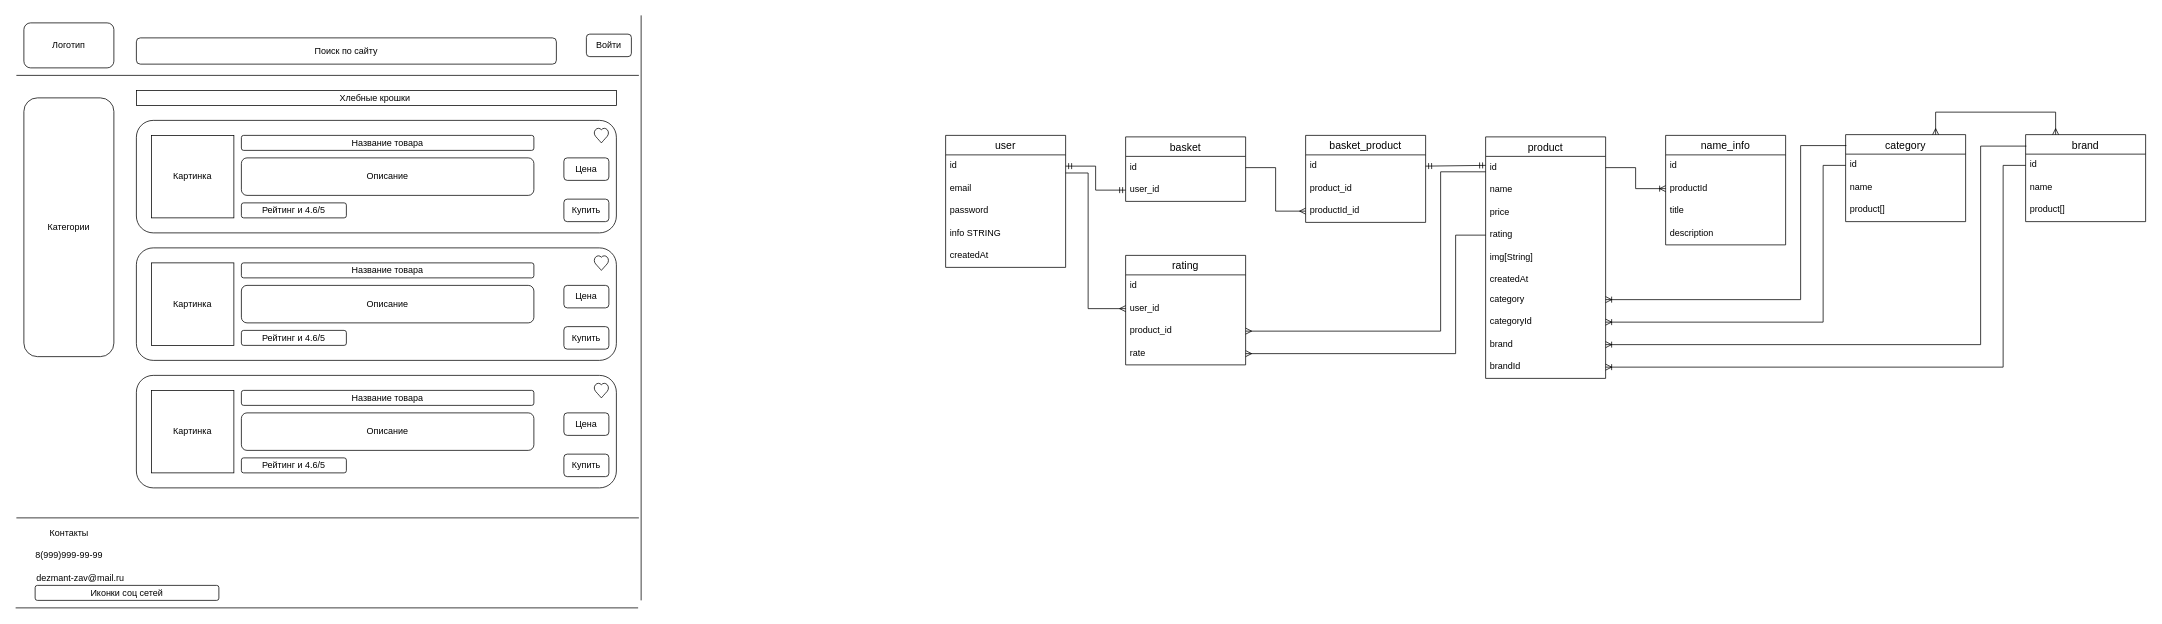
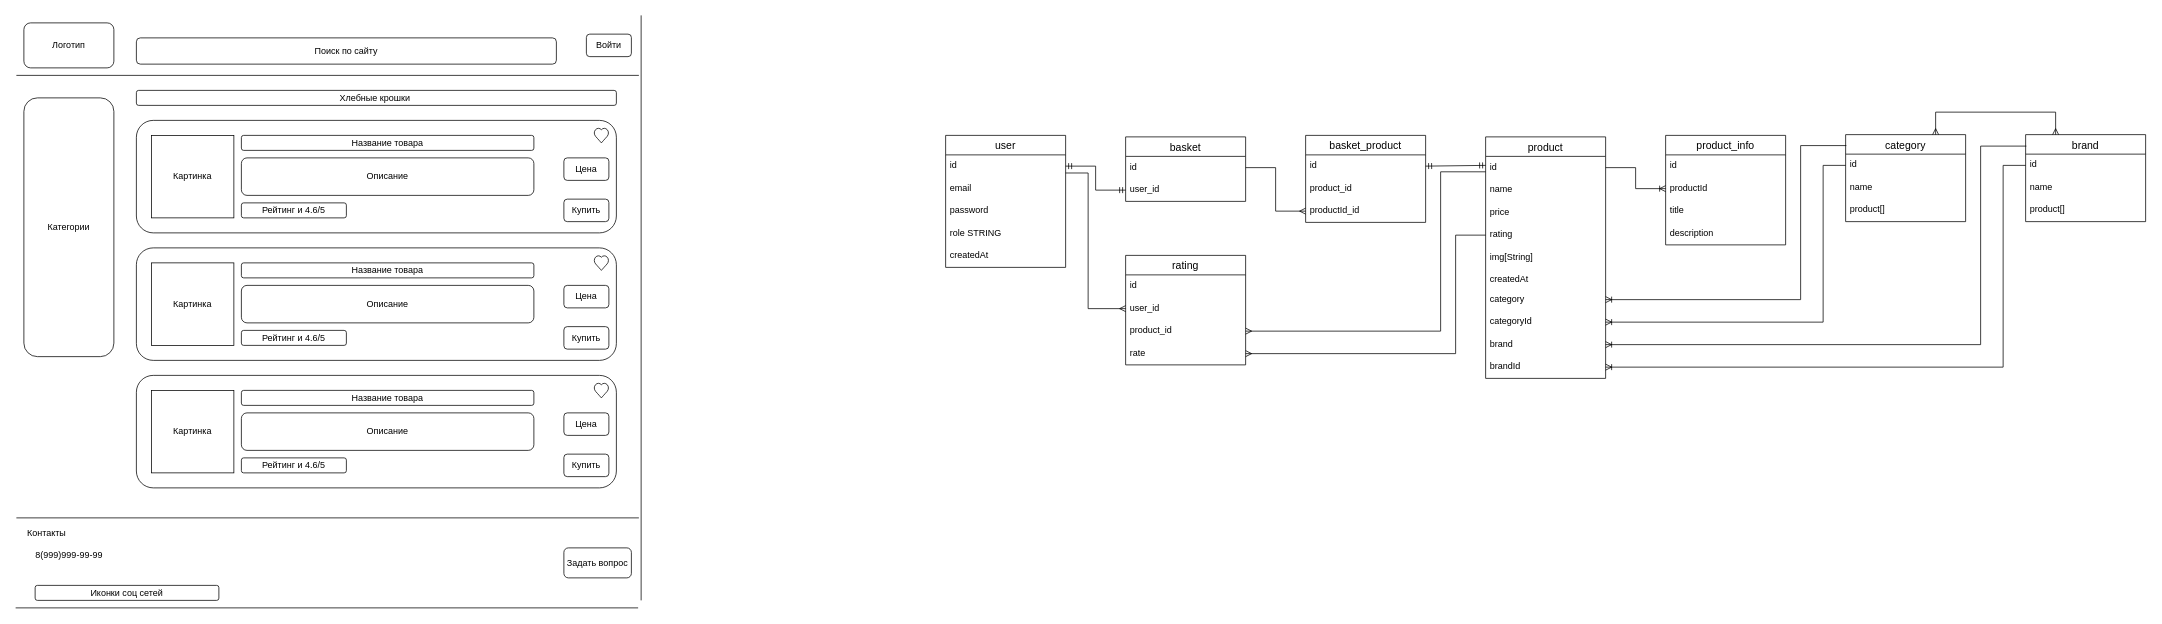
node "Хлебные крошки": shape rectangle -> rounded rectangle
node "name_info": label "name_info" -> "product_info"
node "info STRING": label "info STRING" -> "role STRING"
node "Контакты": moved (69, 533) -> (46, 533)
node "Задать вопрос": added
node "dezmant-zav@mail.ru": removed
